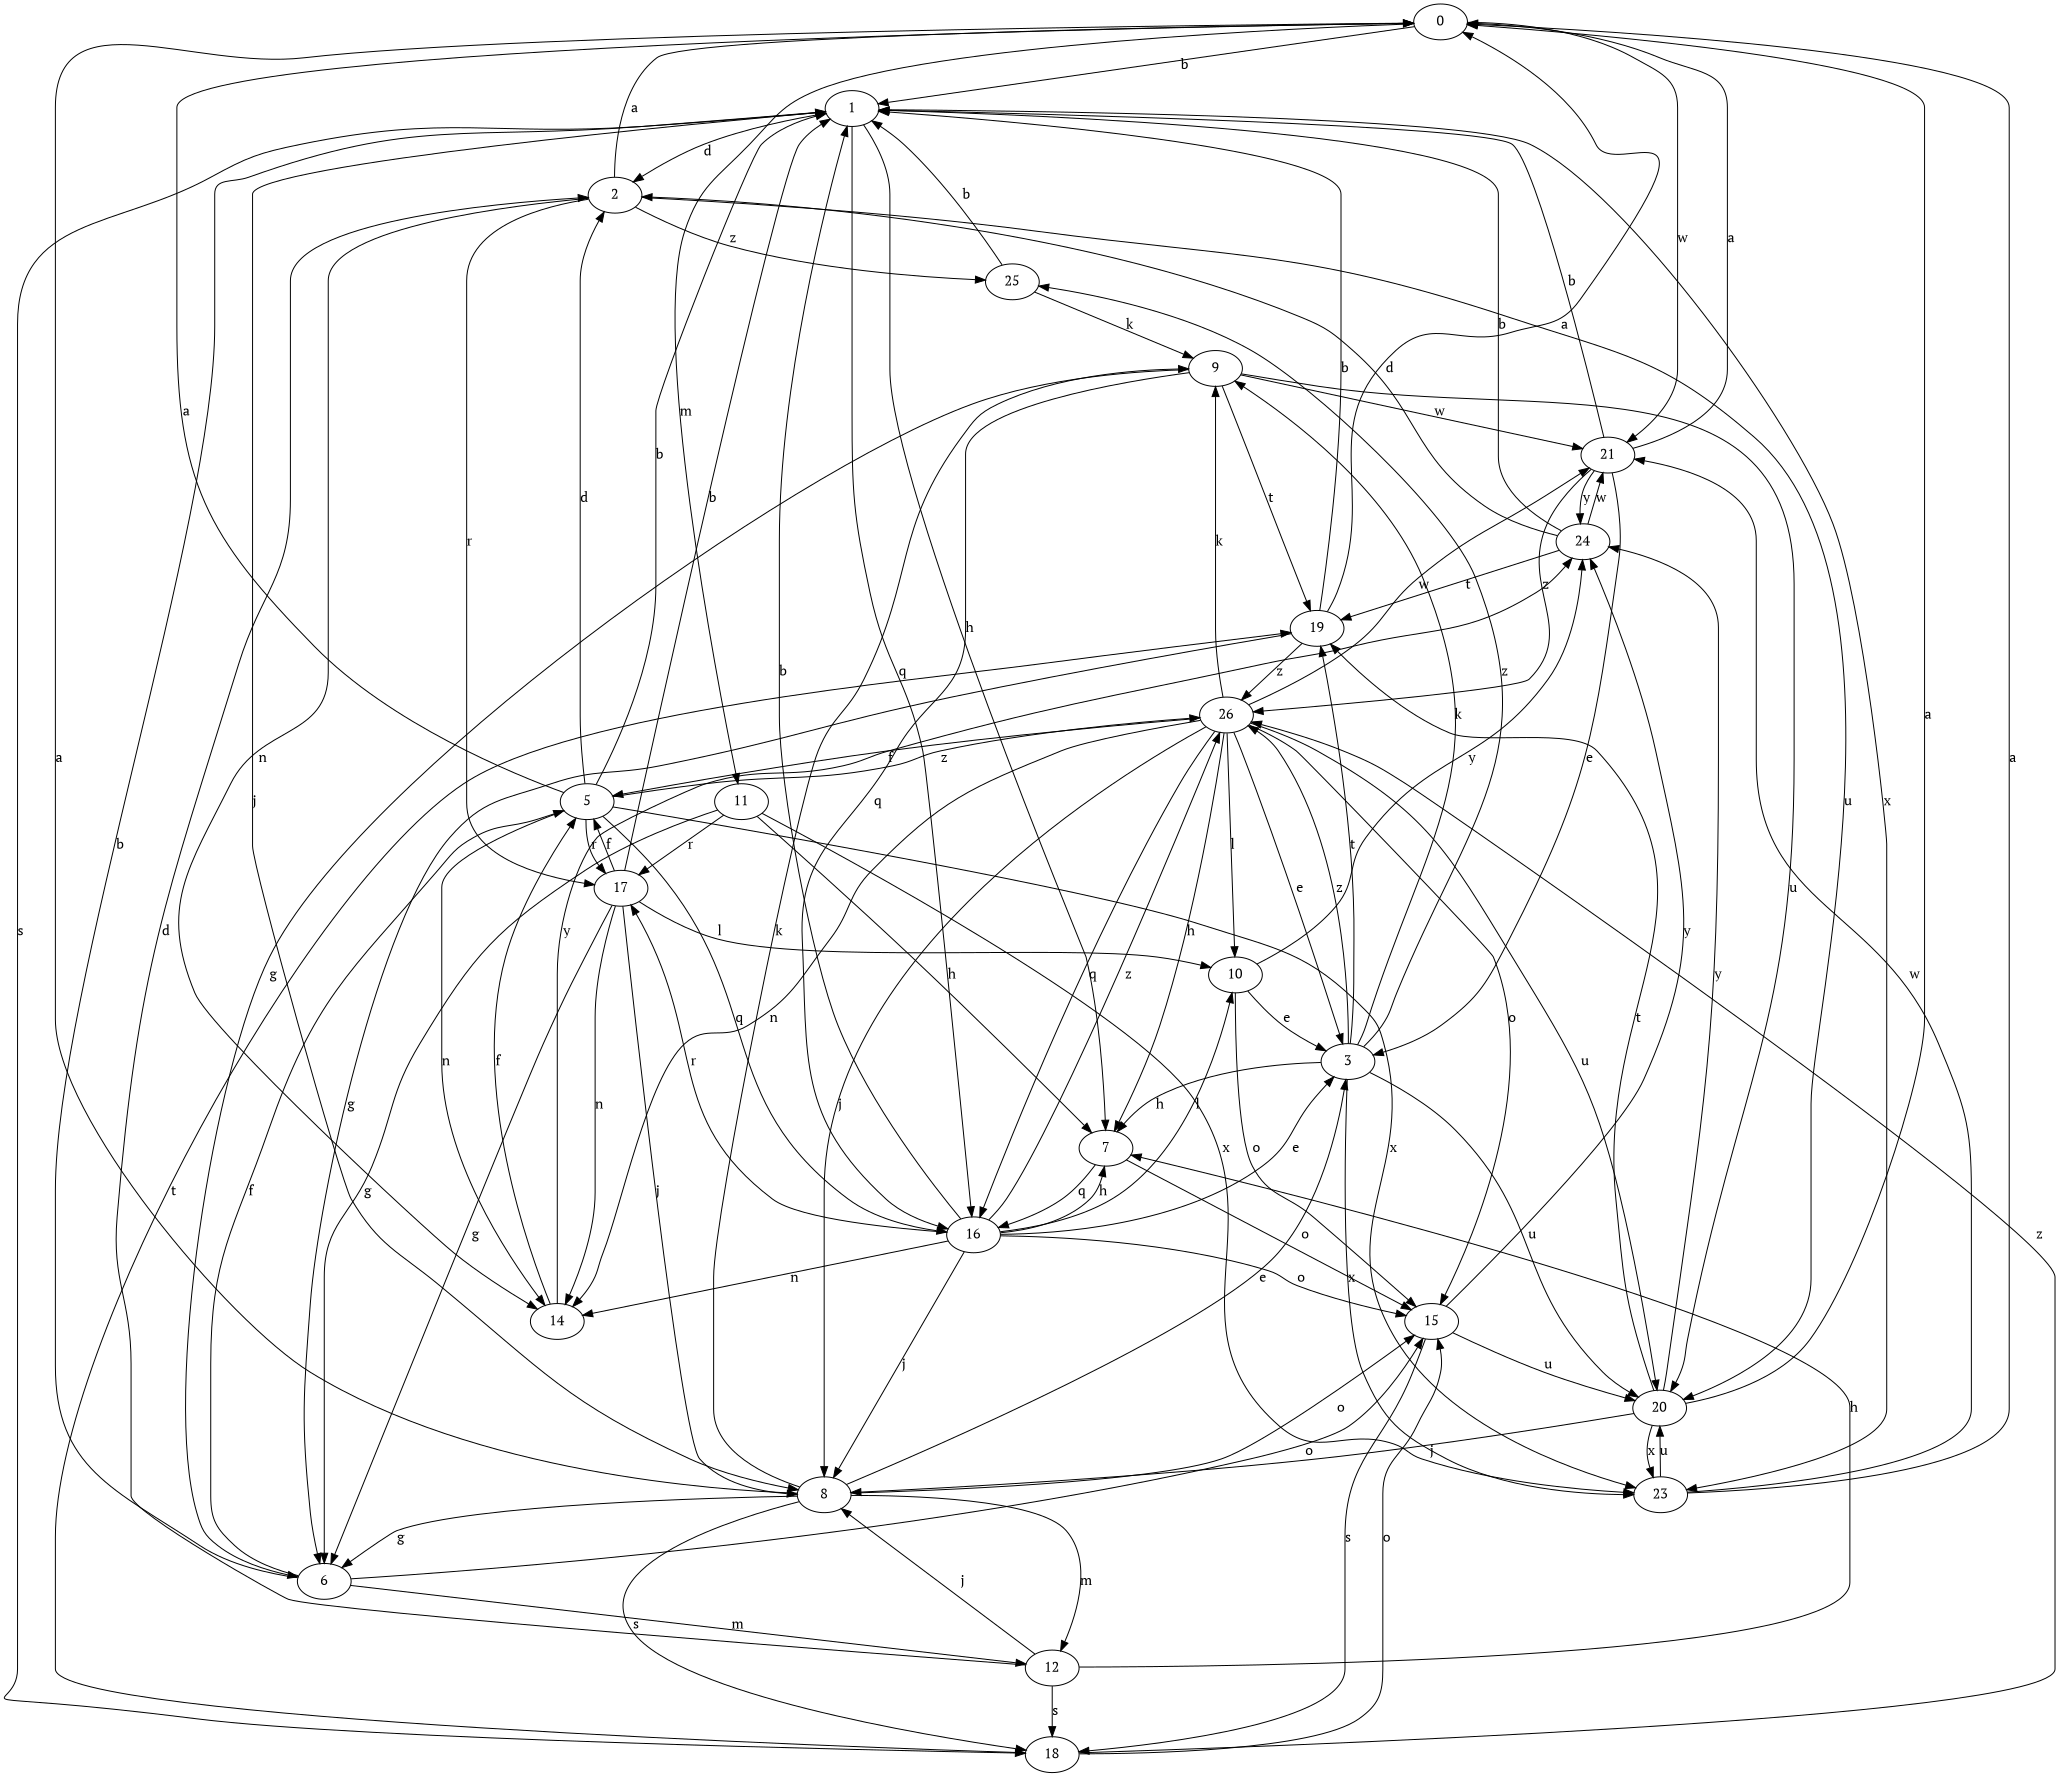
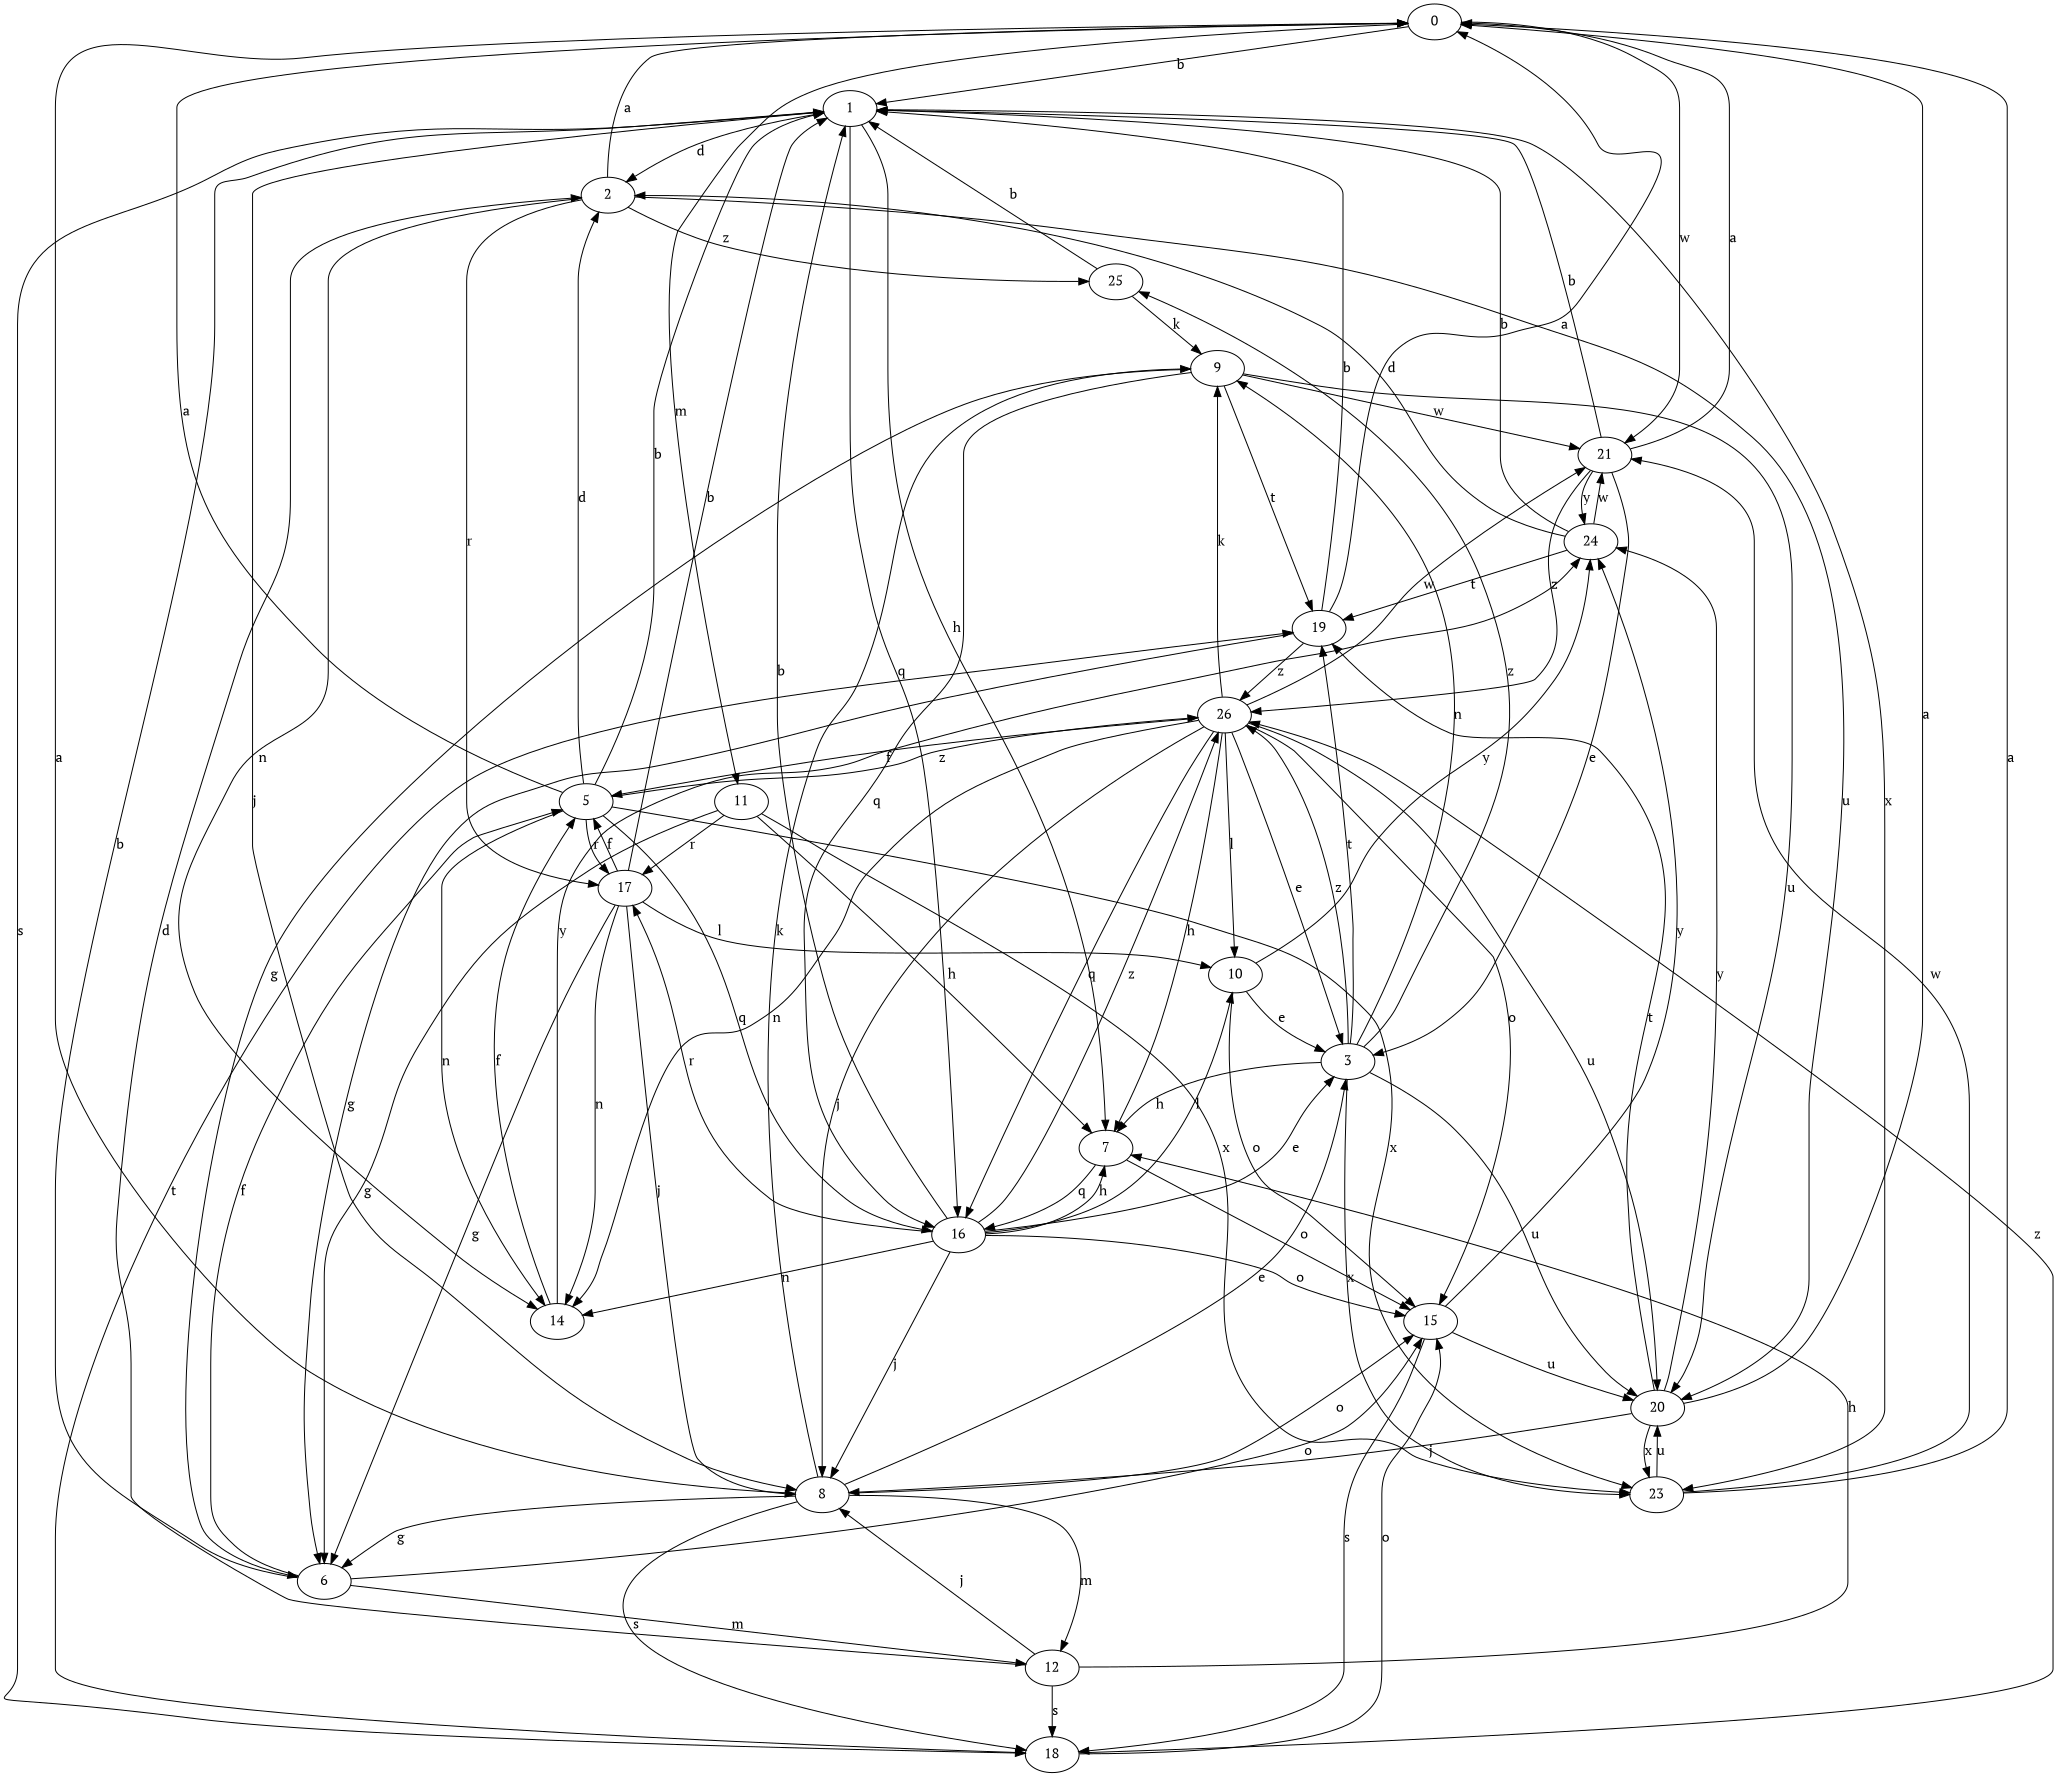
edge "3" -> "9": label "k" -> "n"
